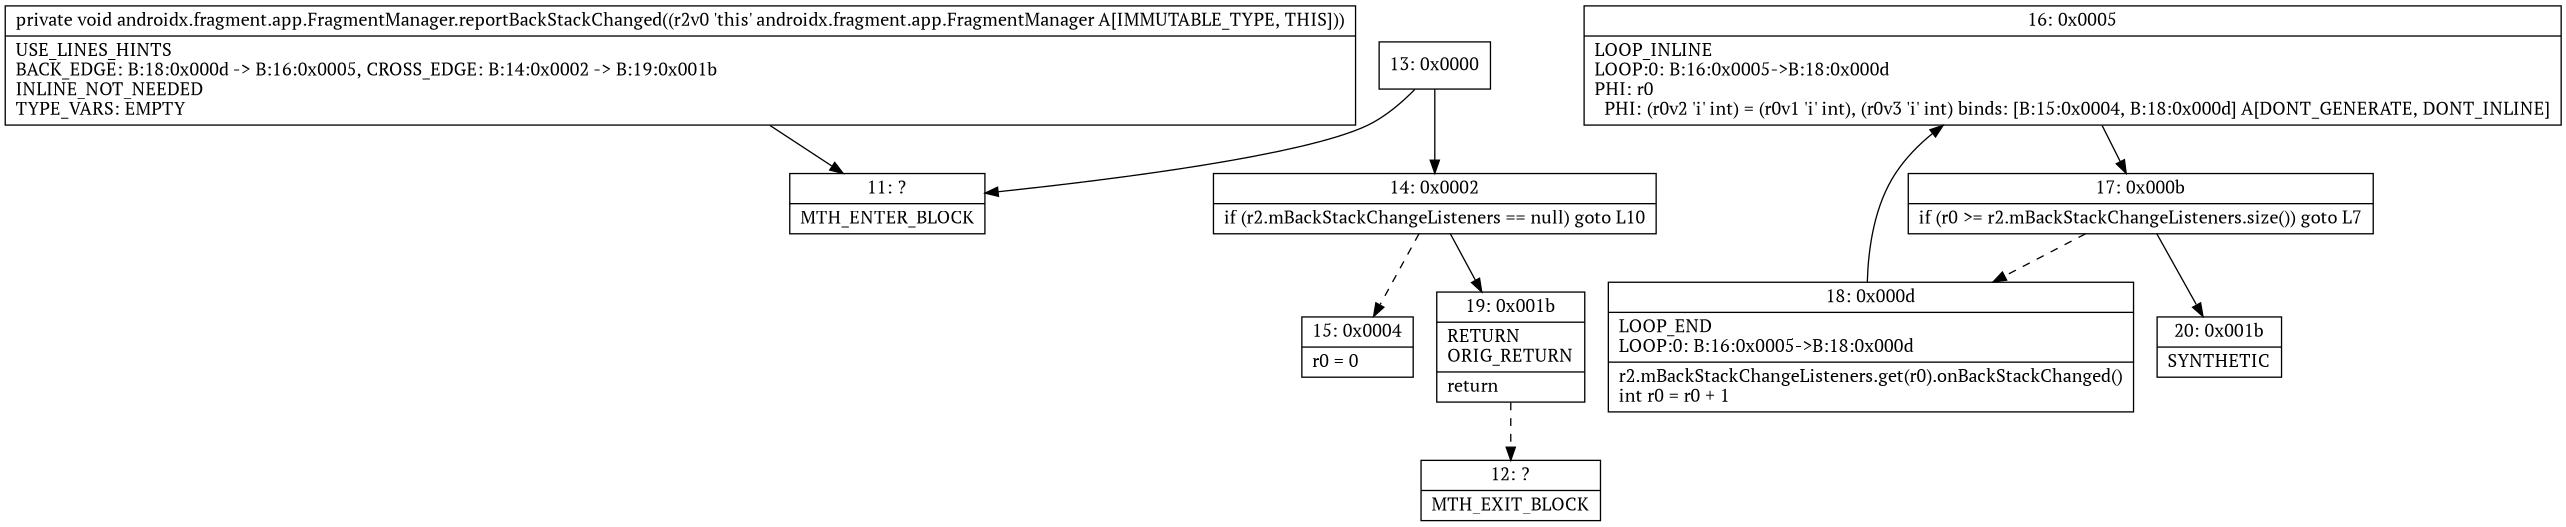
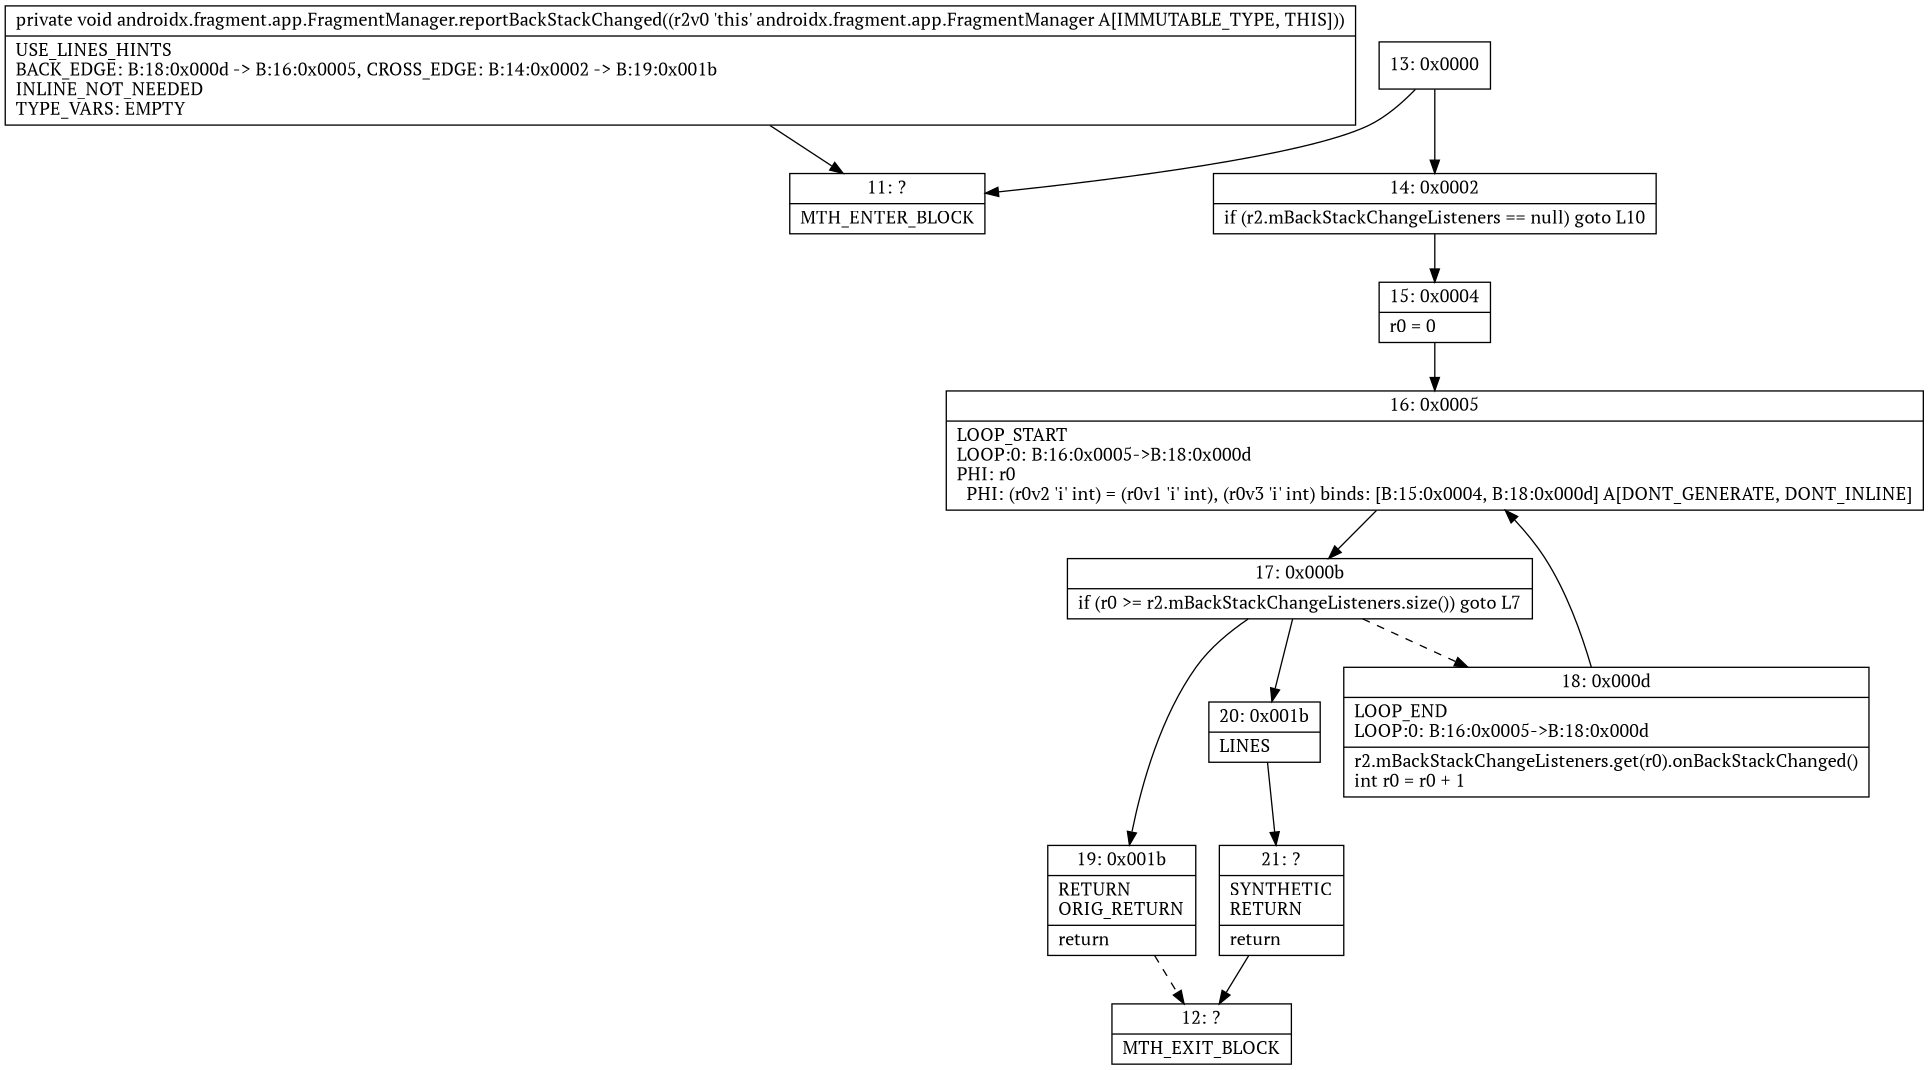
node "16: 0x0005": text "LOOP_INLINE" -> "LOOP_START"
edge "14: 0x0002" -> "19: 0x001b": now "17: 0x000b" -> "19: 0x001b"
edge "14: 0x0002" -> "15: 0x0004": style dashed -> solid
edge "15: 0x0004" -> "16: 0x0005": added
node "20: 0x001b": text "SYNTHETIC" -> "LINES"
node "21: ?": added
